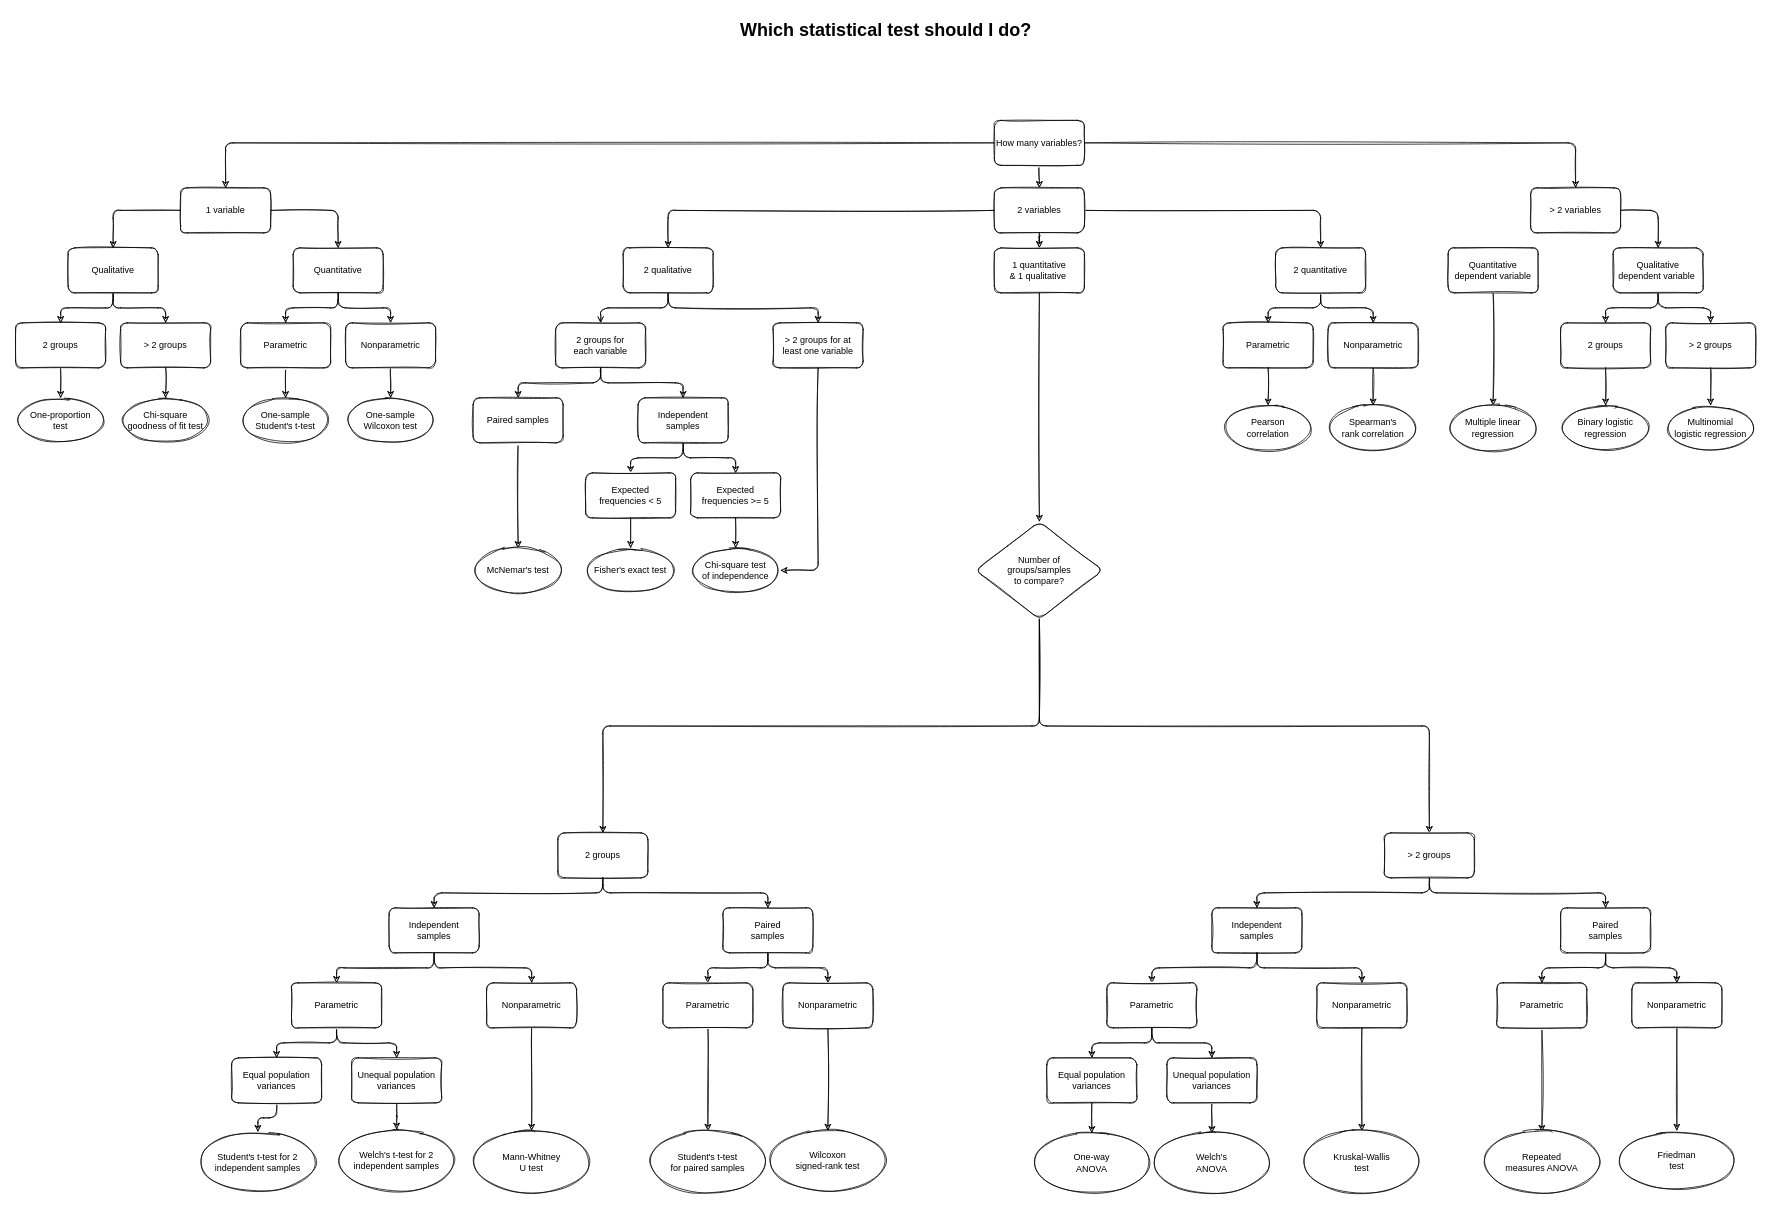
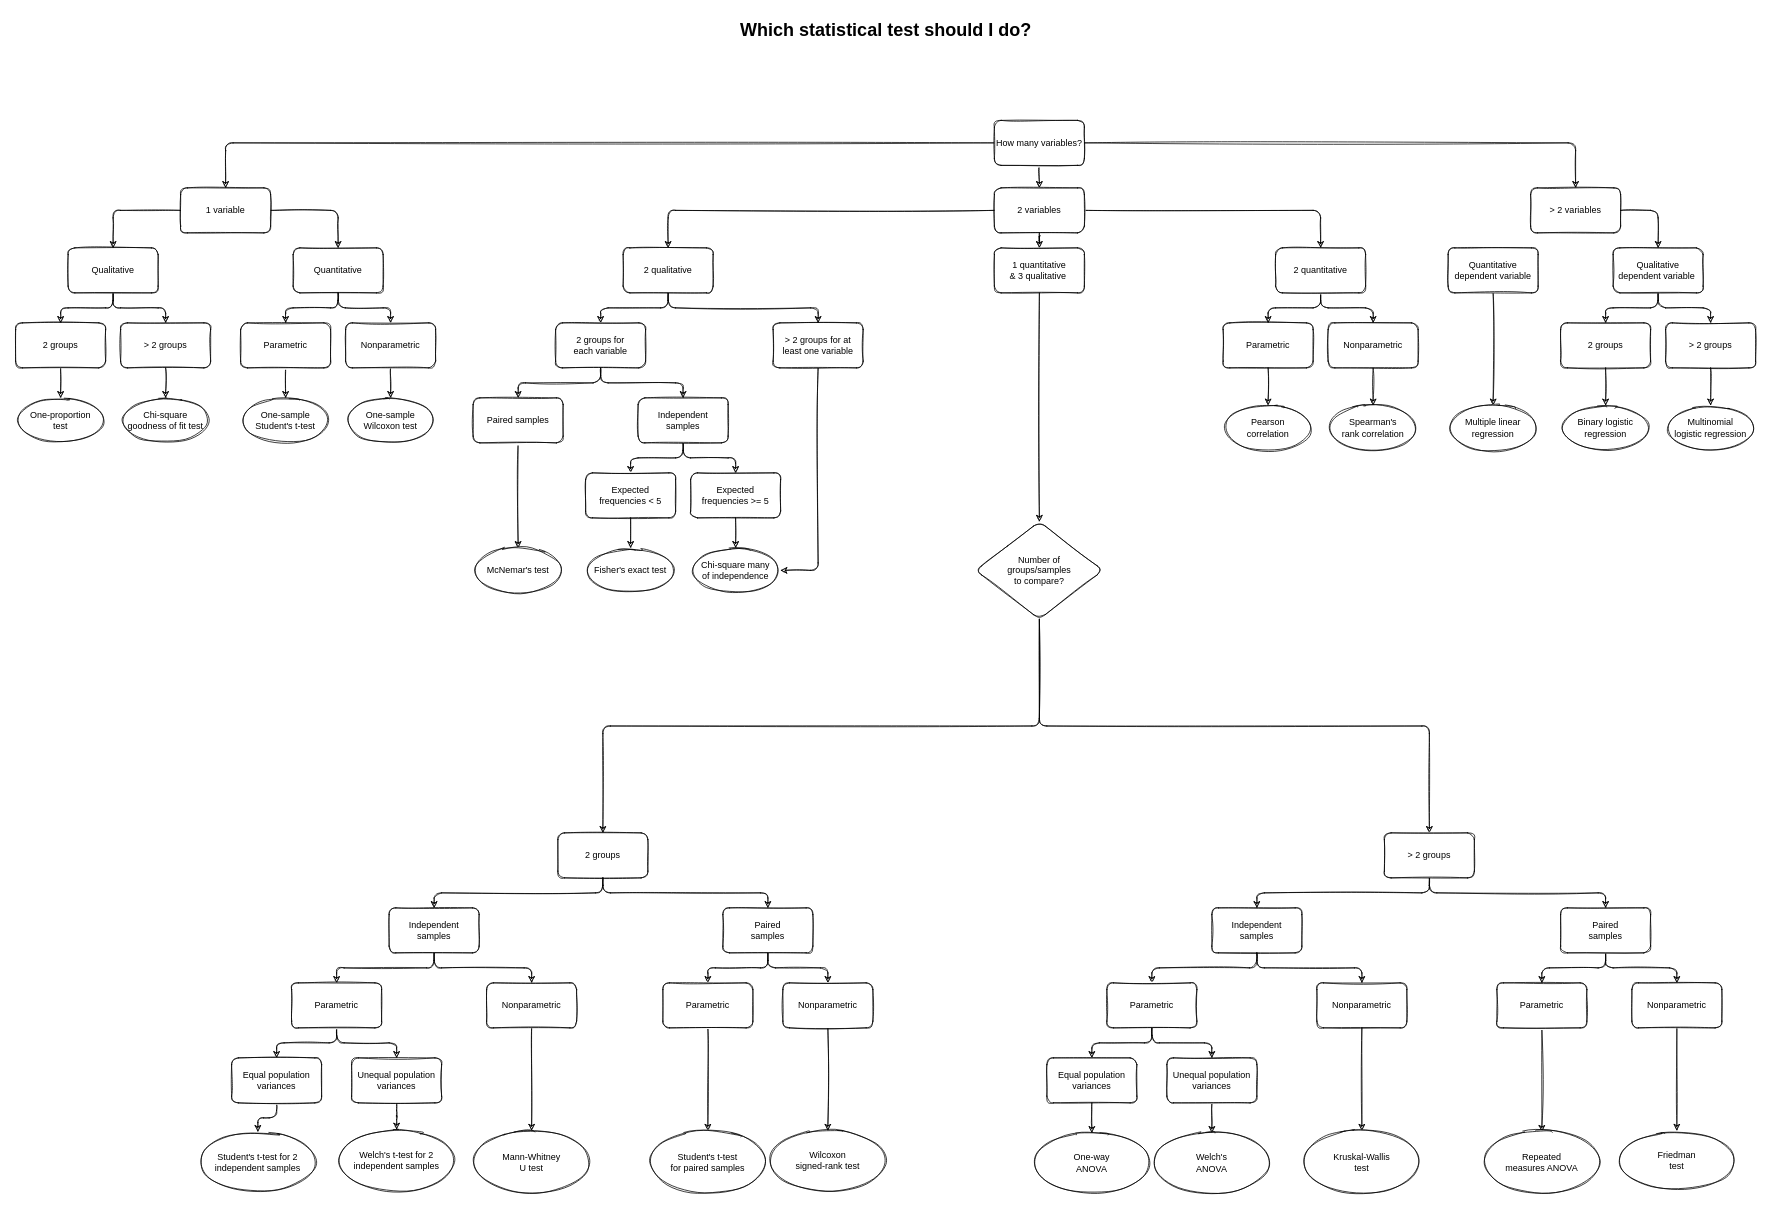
node "1 quantitative & 1 qualitative": label "1 quantitative & 1 qualitative" -> "1 quantitative & 3 qualitative"
edge "2 qualitative" -> "2 groups for each variable": arrowhead open -> classic
node "Chi-square test of independence": label "Chi-square test of independence" -> "Chi-square many of independence"
